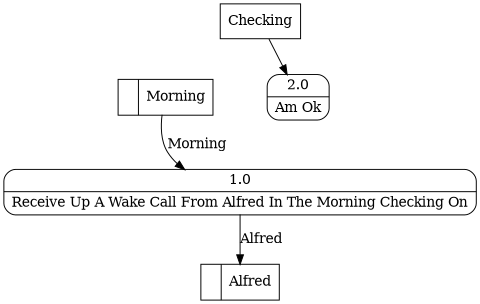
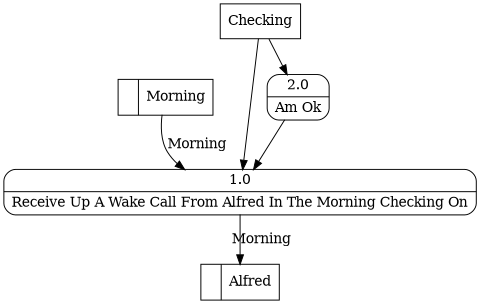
edge "Checking" -> "1.0": added
edge "2.0" -> "1.0": added
edge "1.0" -> "Alfred": label "Alfred" -> "Morning"
